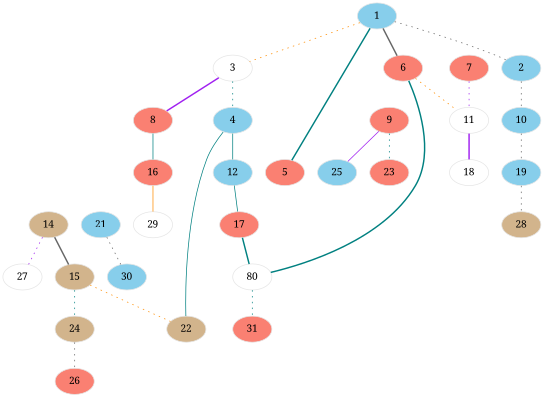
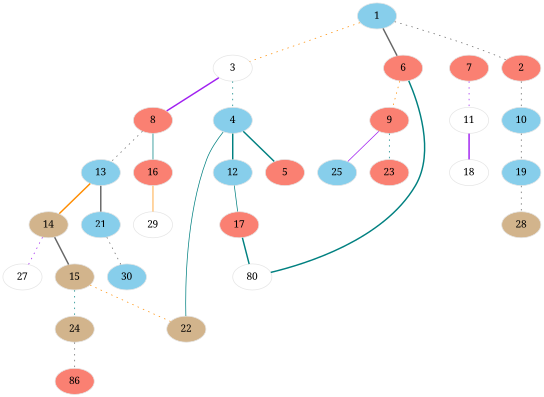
node "2": fillcolor skyblue -> salmon
edge "1" -- "5": now "4" -- "5"
edge "6" -- "11": now "6" -- "9"
edge "4" -- "12": style solid -> bold
node "13": added
node "31": removed
node "26": label "26" -> "86"
